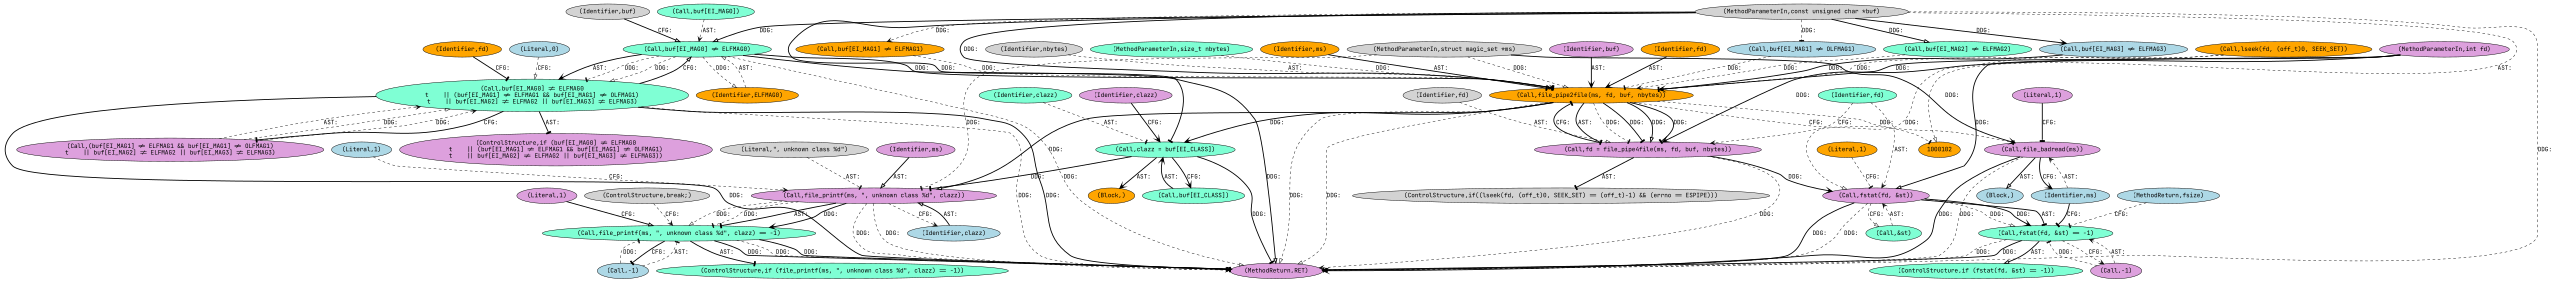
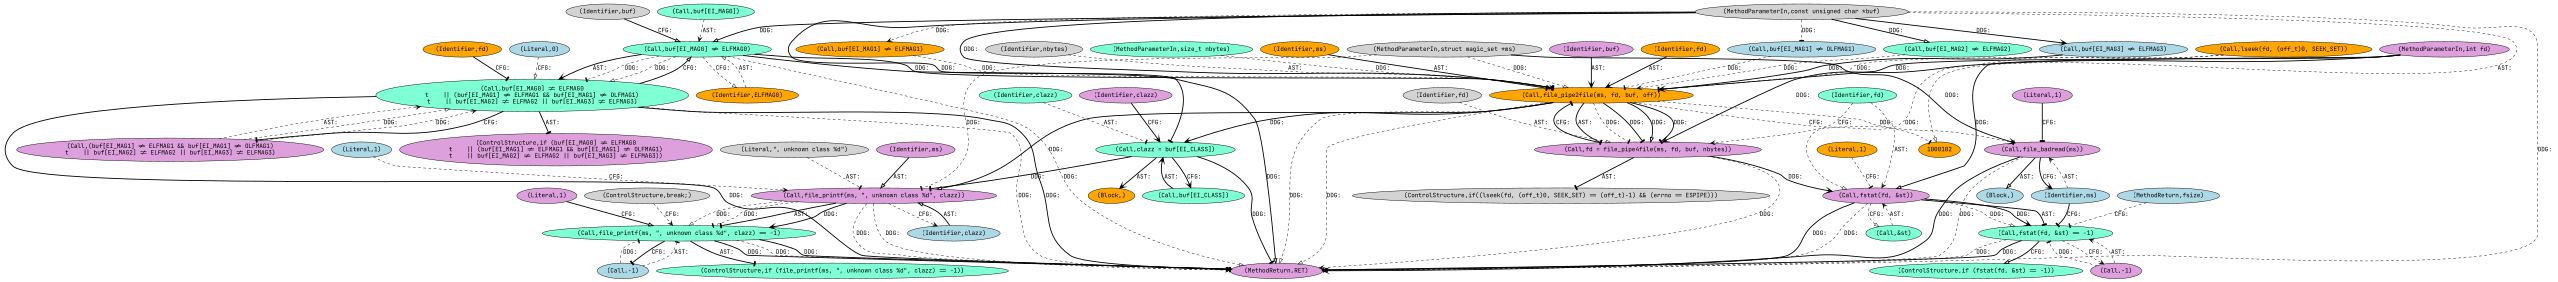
edge "(Call,buf[EI_MAG0] != ELFMAG0)" -> "(Identifier,ELFMAG0)": label "DDG: " -> "CFG: "
node "(Call,file_pipe2file(ms, fd, buf, nbytes))": label "(Call,file_pipe2file(ms, fd, buf, nbytes))" -> "(Call,file_pipe2file(ms, fd, buf, off))"
edge "(Call,fstat(fd, &st) == -1)" -> "(ControlStructure,if (fstat(fd, &st) == -1))": label "AST: " -> "CFG: "
